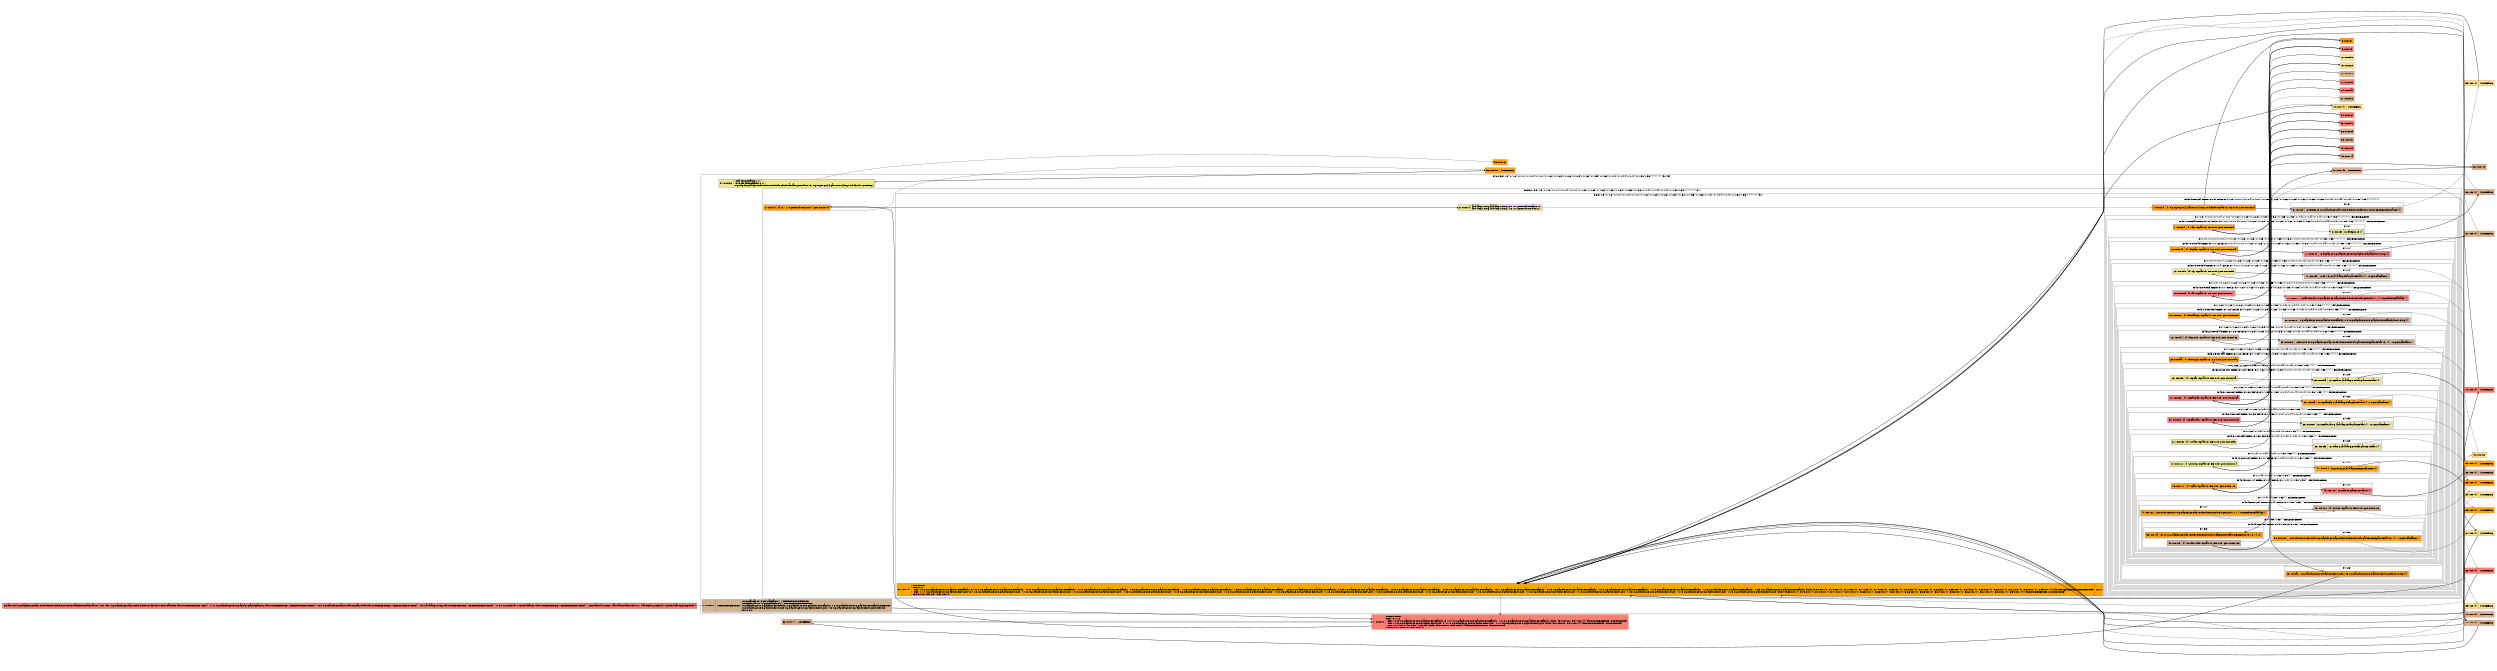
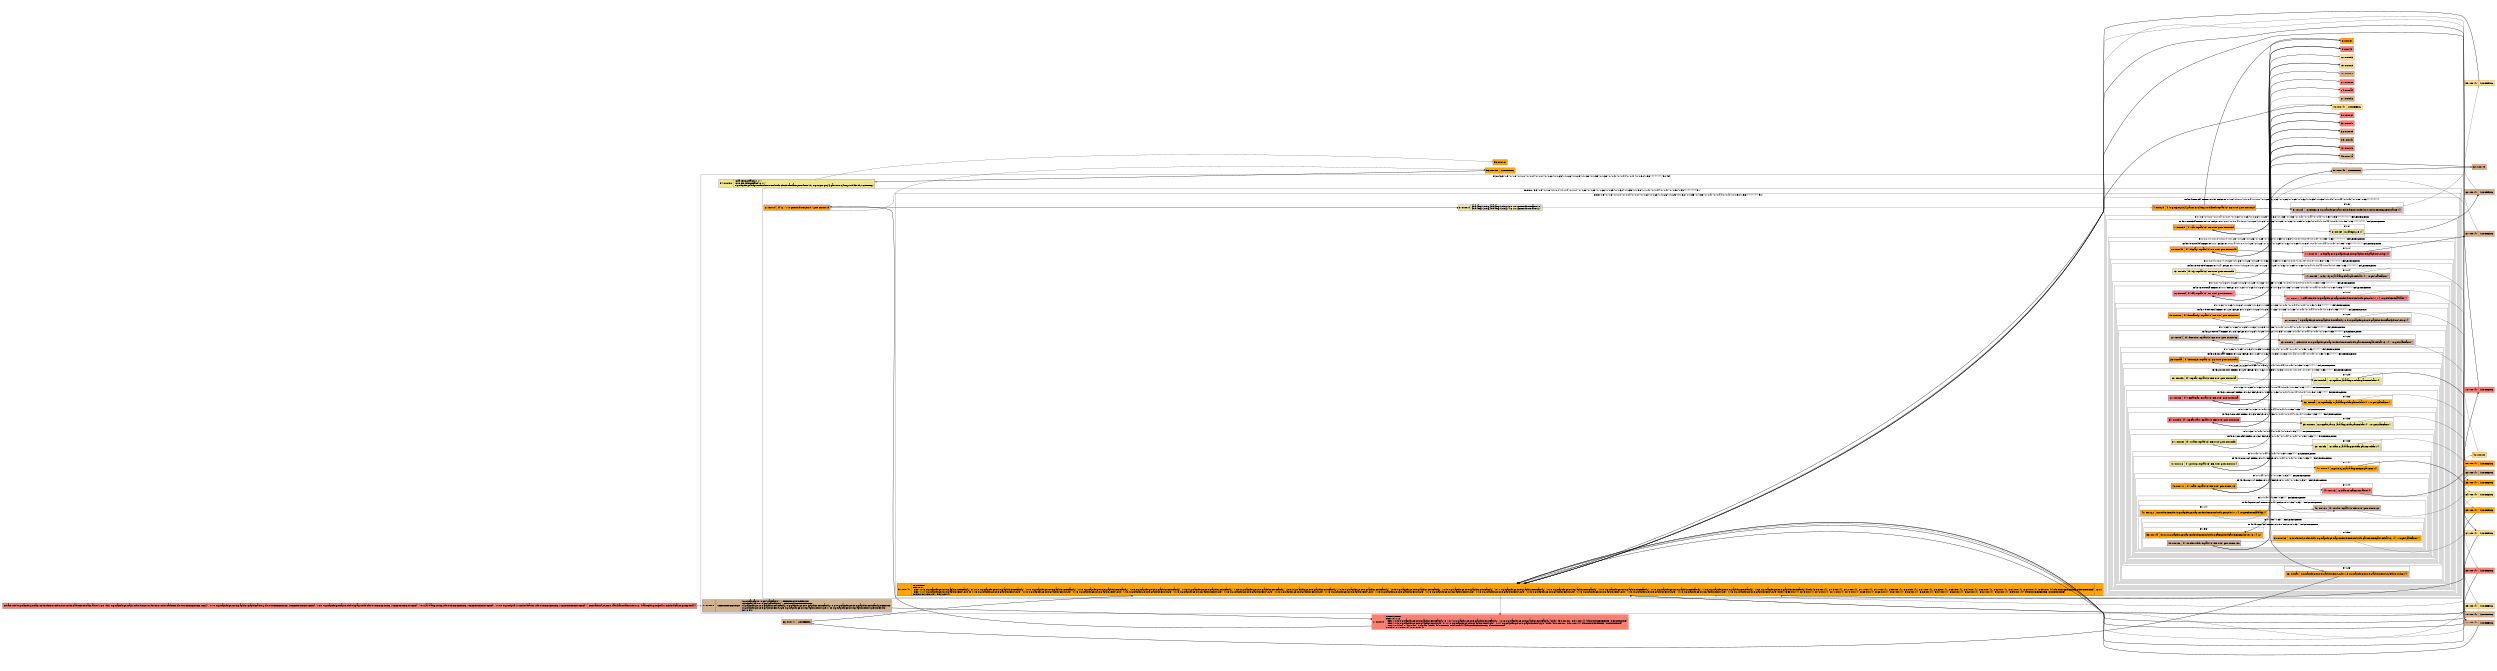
edge "66: 0x0147" -> "1: 0x0019": now "66: 0x0147" -> "51: 0x0147"
